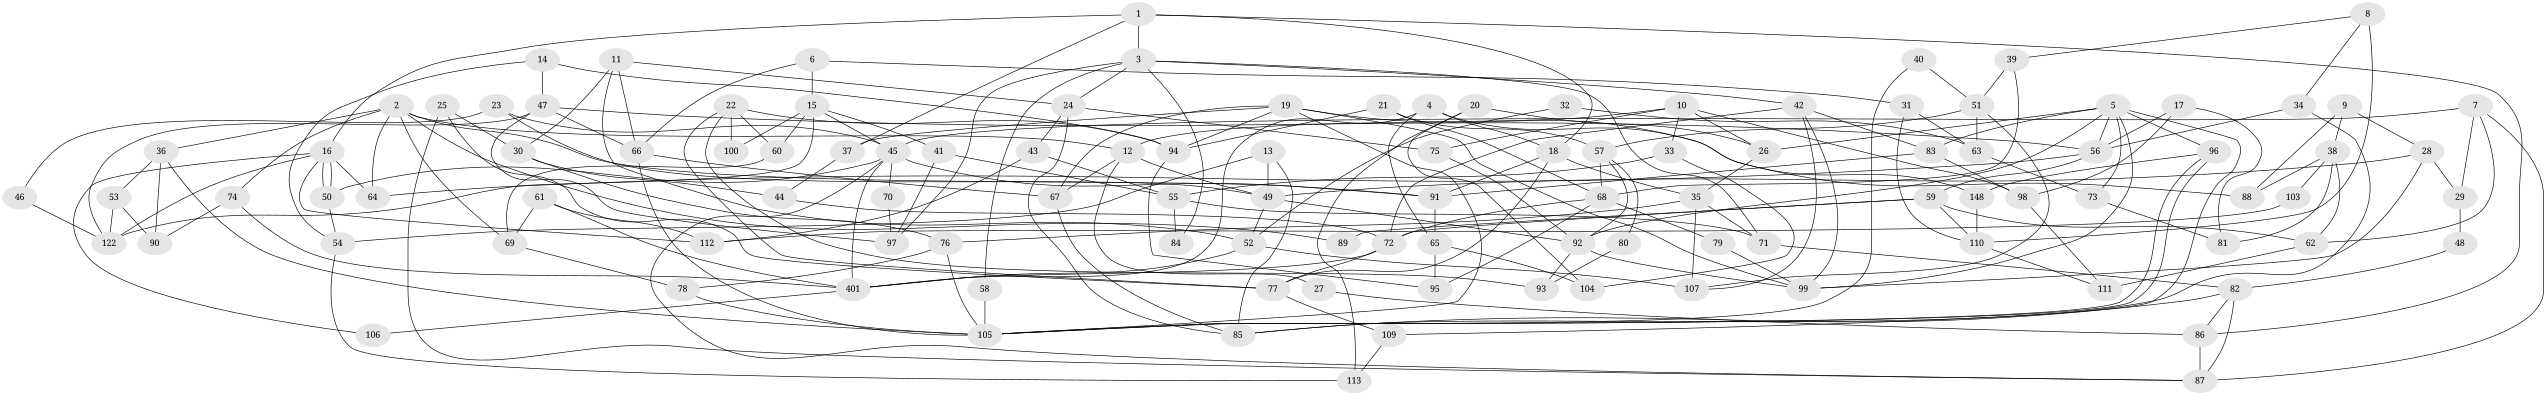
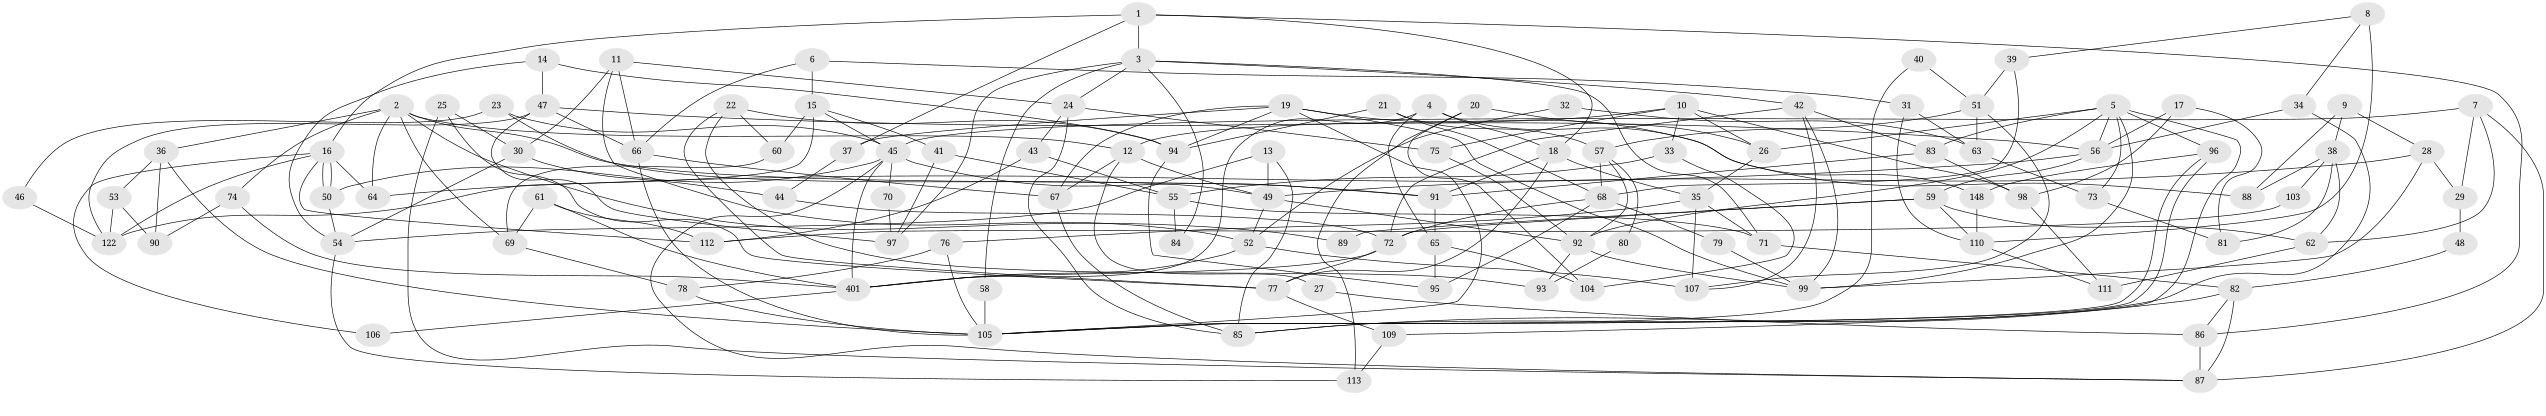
node "100": removed
edge "30" -- "76": now "30" -- "54"
